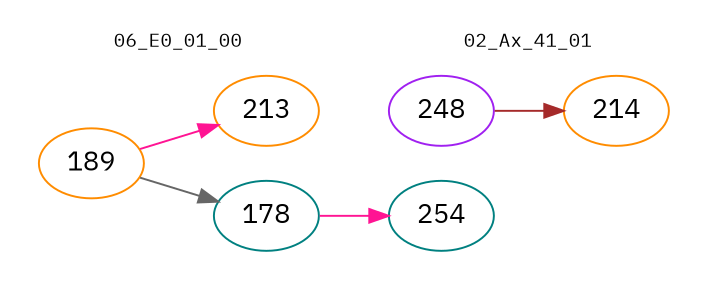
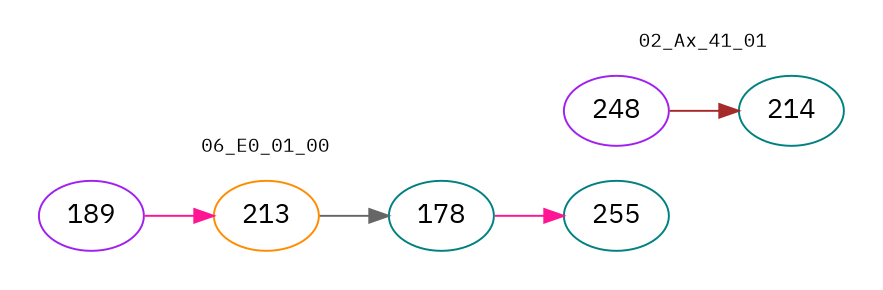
node "214": color darkorange -> teal
node "189": color darkorange -> purple
edge "189" -> "178": now "213" -> "178"
node "254": label "254" -> "255"
